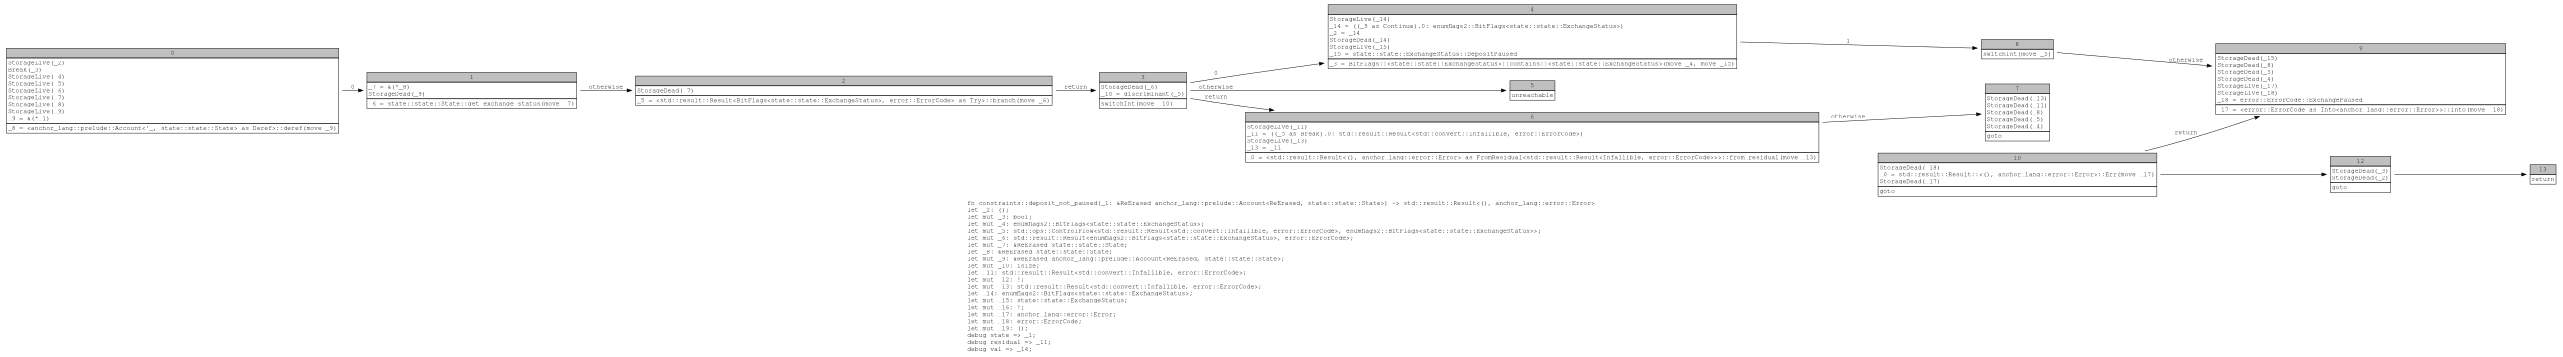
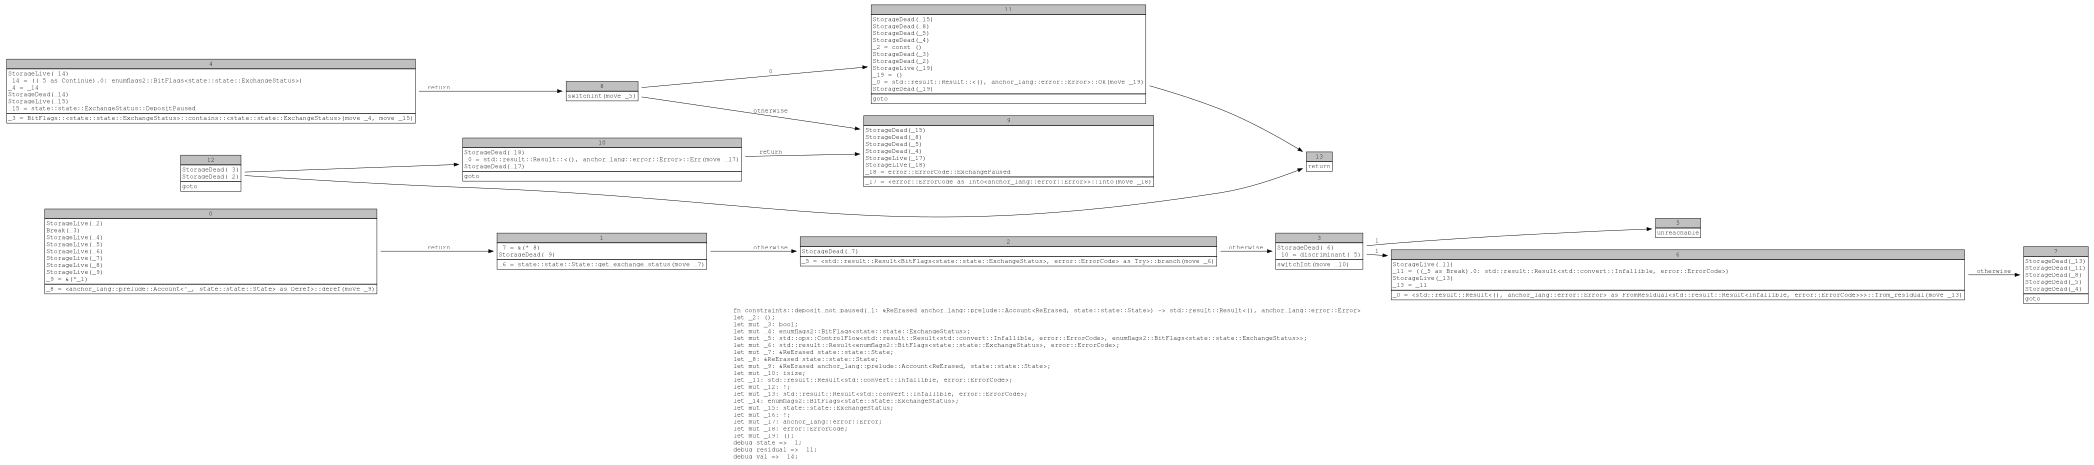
node "4": text "_2 = _14" -> "_4 = _14"
edge "4" -> "8": label "1" -> "return"
node "11": added
edge "3" -> "4": removed, label "0"
edge "0" -> "1": label "0" -> "return"
edge "2" -> "3": label "return" -> "otherwise"
edge "3" -> "5": label "otherwise" -> "1"
edge "3" -> "6": label "return" -> "1"
edge "10" -> "12": reversed
